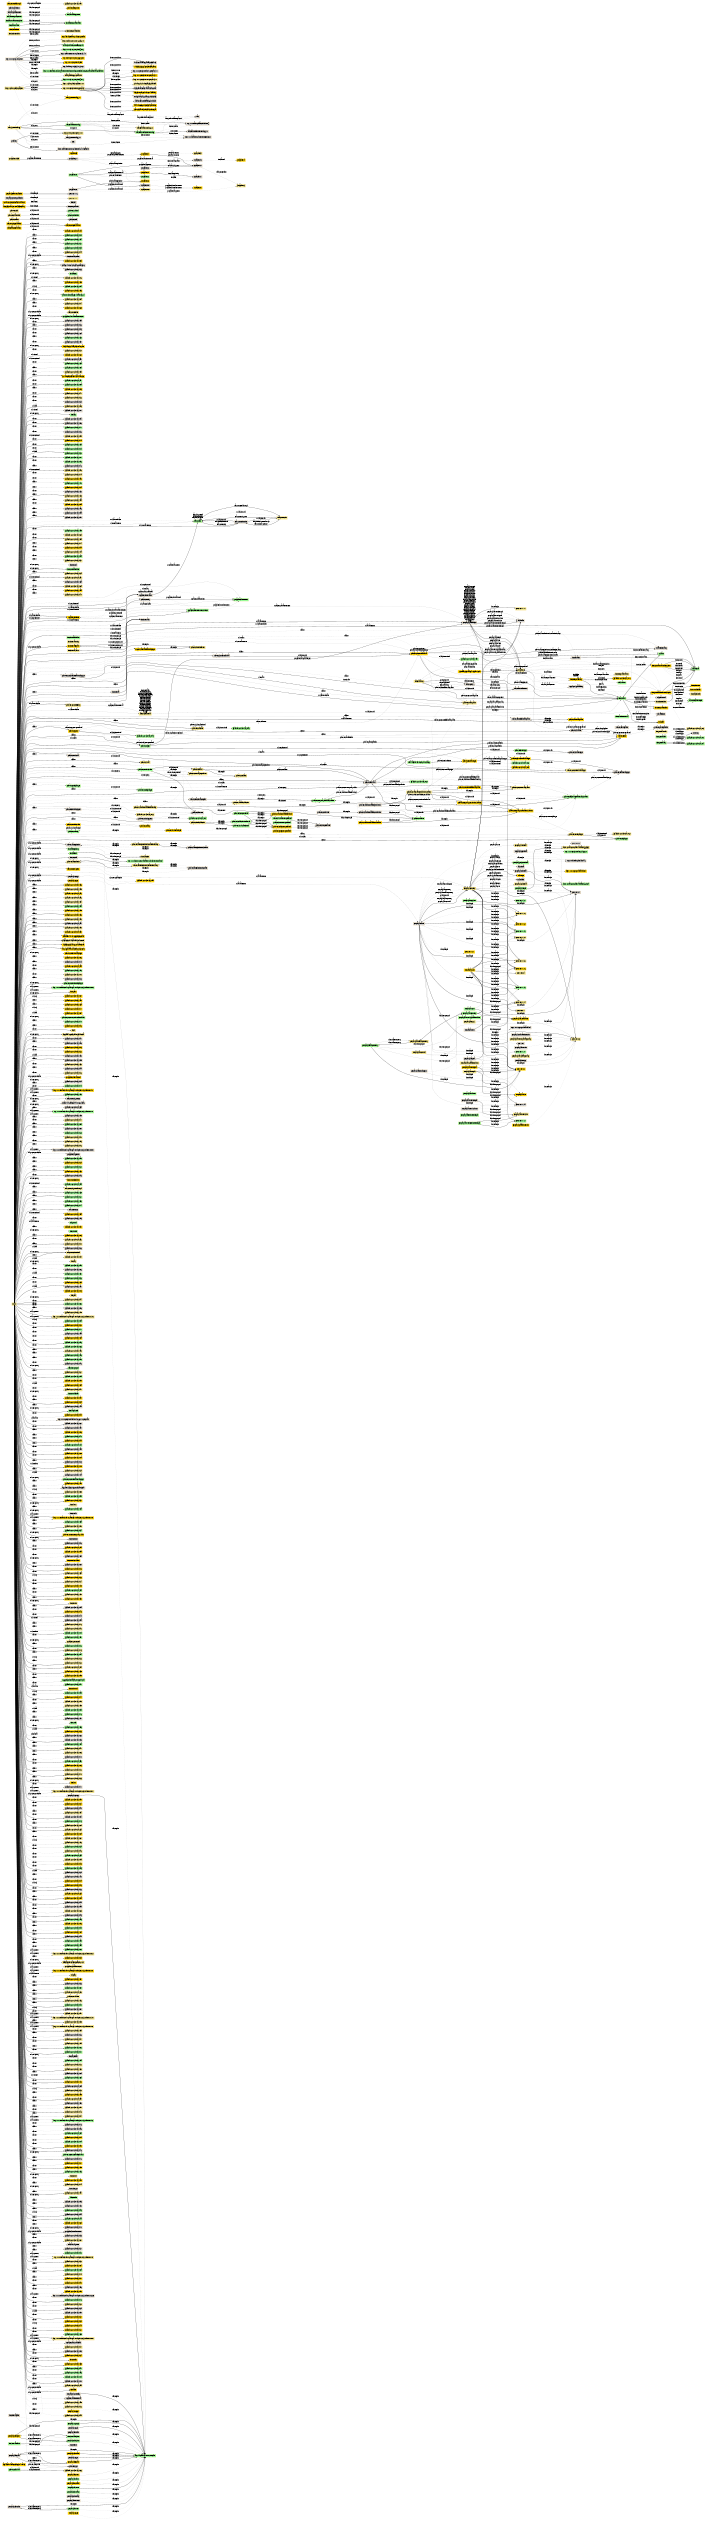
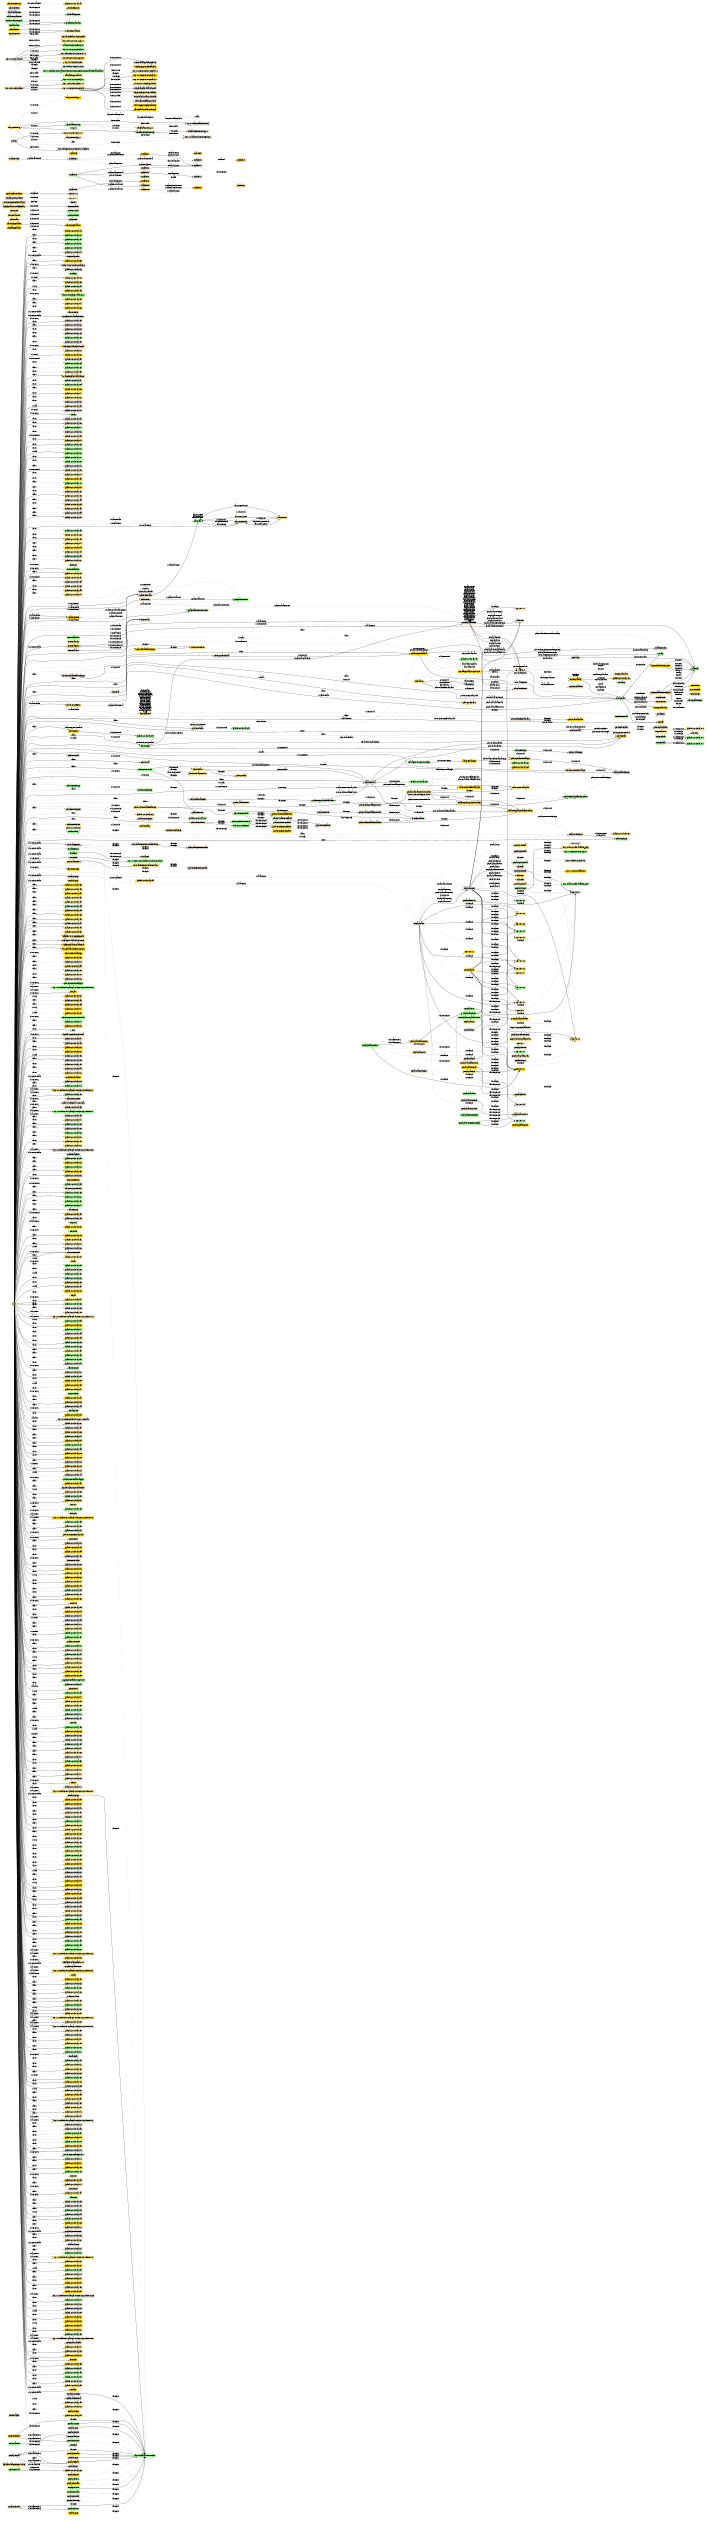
edge "gufo@en:Object" -> "gufo@en:Event": label "gufo@en:participatedIn" -> "intervalMeets@en:participatedIn"
node "gufo@en:TemporaryConstitutionSituation": label "gufo@en:TemporaryConstitutionSituation" -> "pep@en:TemporaryConstitutionSituation"
